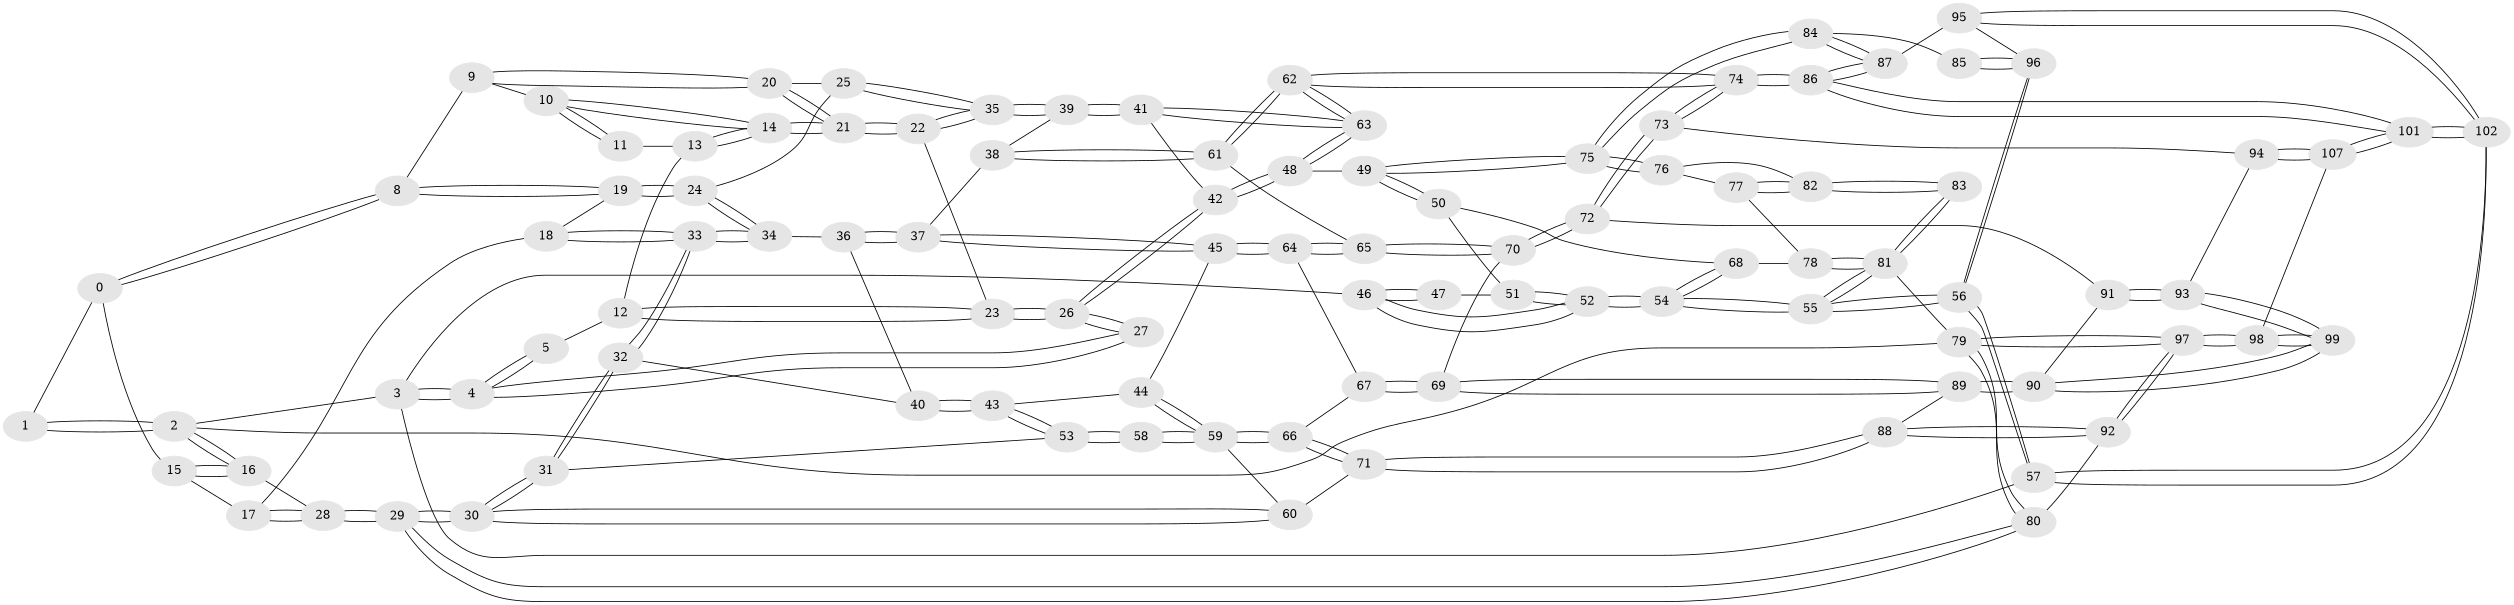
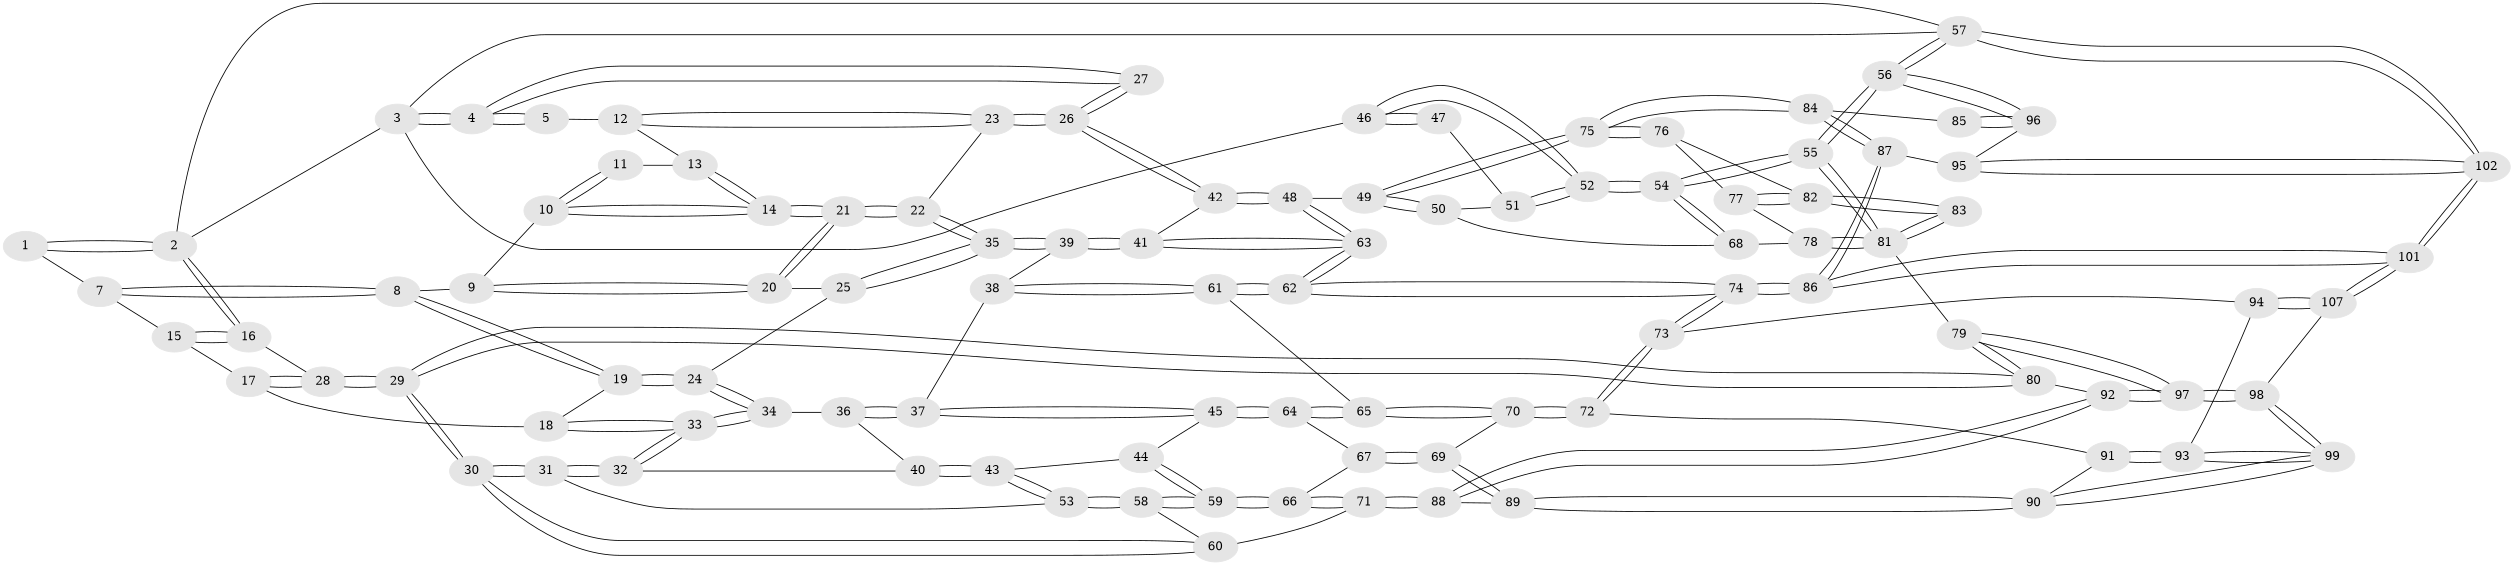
node "0": label "0" -> "7"
edge "79" -- "2": now "57" -- "2"
edge "59" -- "60": now "58" -- "60"
